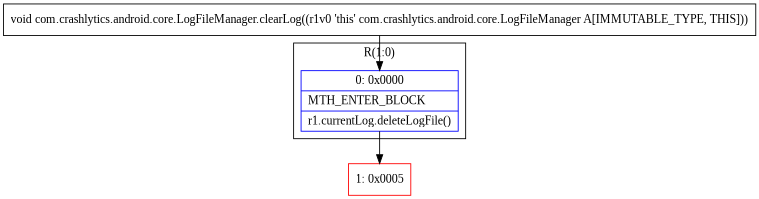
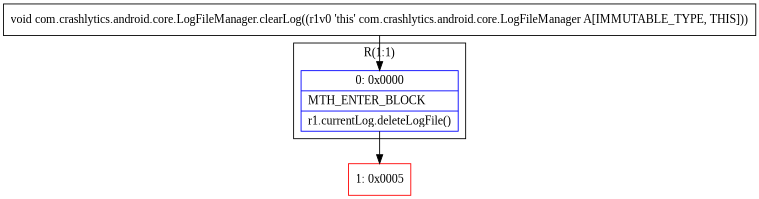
cluster "R(1:0)": label "R(1:0)" -> "R(1:1)"
